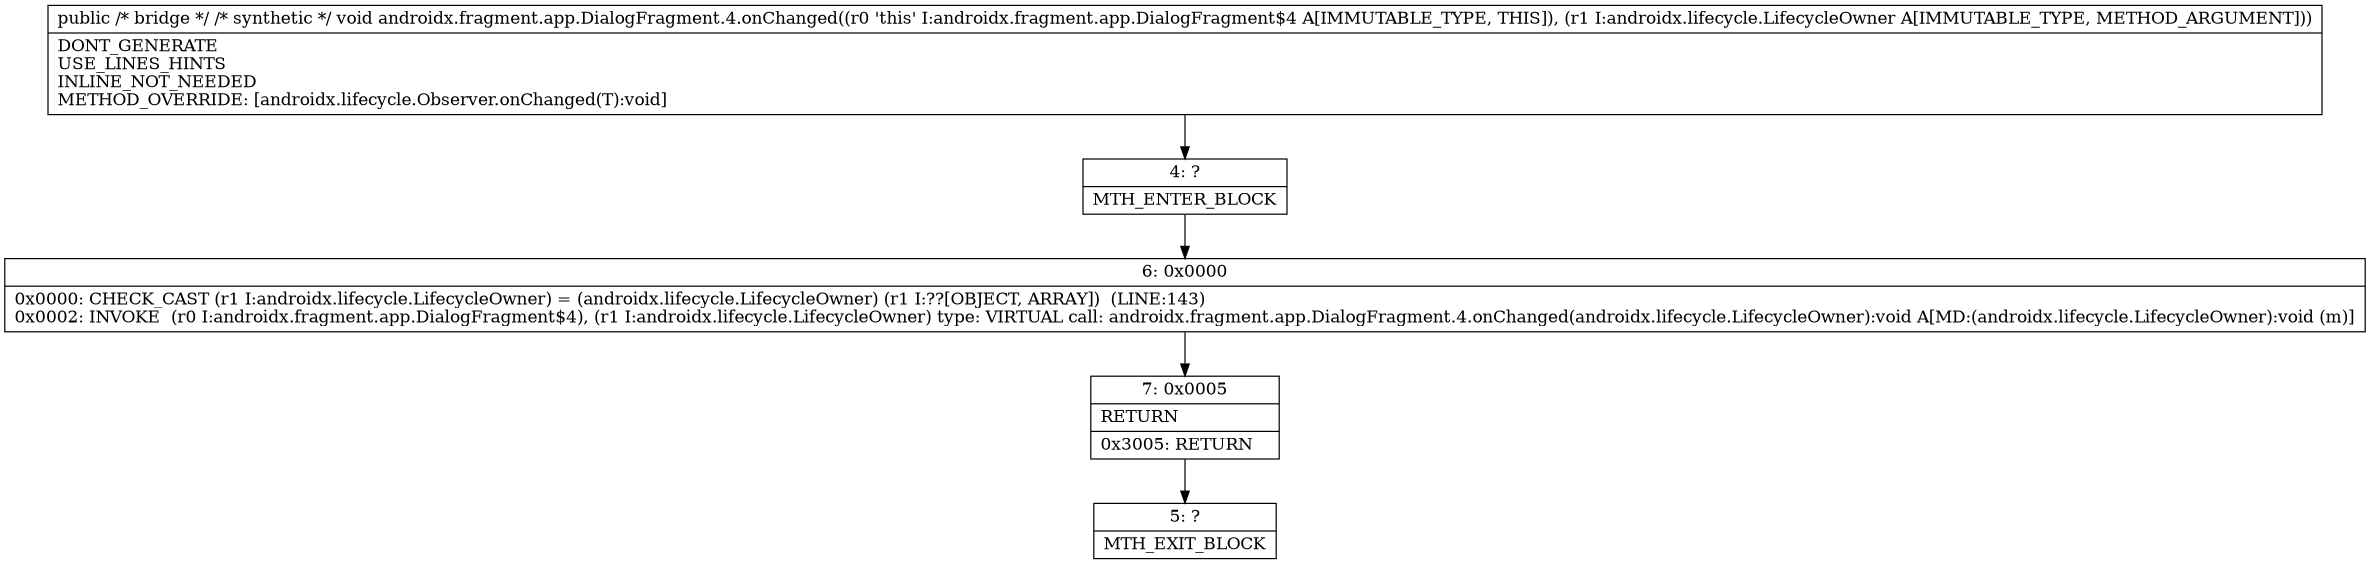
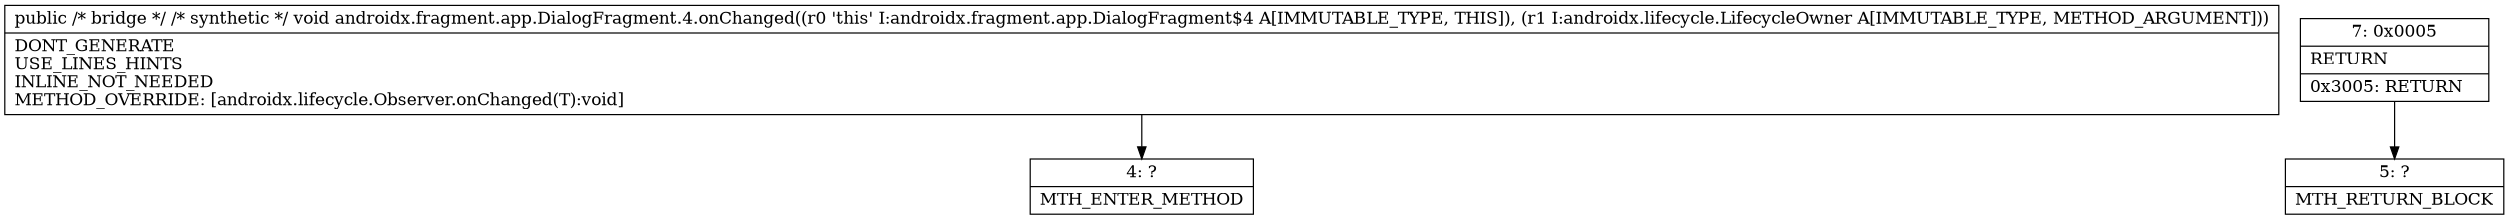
node "4: ?": text "MTH_ENTER_BLOCK" -> "MTH_ENTER_METHOD"
node "6: 0x0000": removed
node "5: ?": text "MTH_EXIT_BLOCK" -> "MTH_RETURN_BLOCK"
